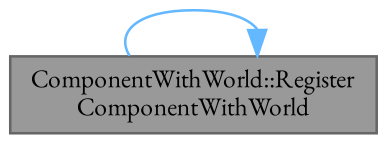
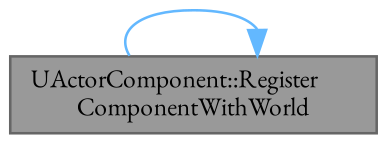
node "ComponentWithWorld::Register ComponentWithWorld": label "ComponentWithWorld::Register ComponentWithWorld" -> "UActorComponent::Register ComponentWithWorld"
